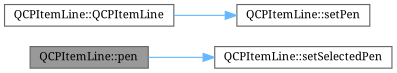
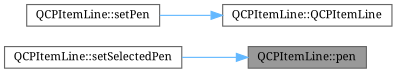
edge "QCPItemLine::QCPItemLine" -> "QCPItemLine::setPen": reversed
edge "QCPItemLine::pen" -> "QCPItemLine::setSelectedPen": reversed
